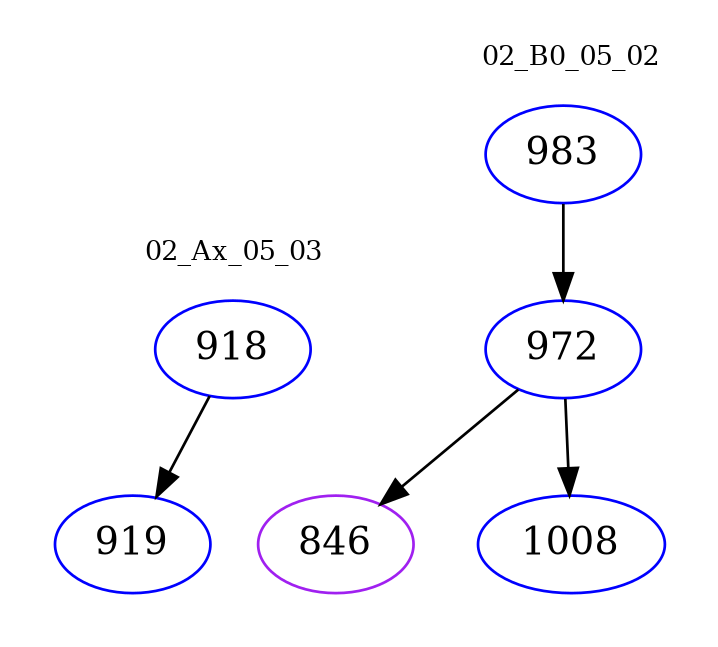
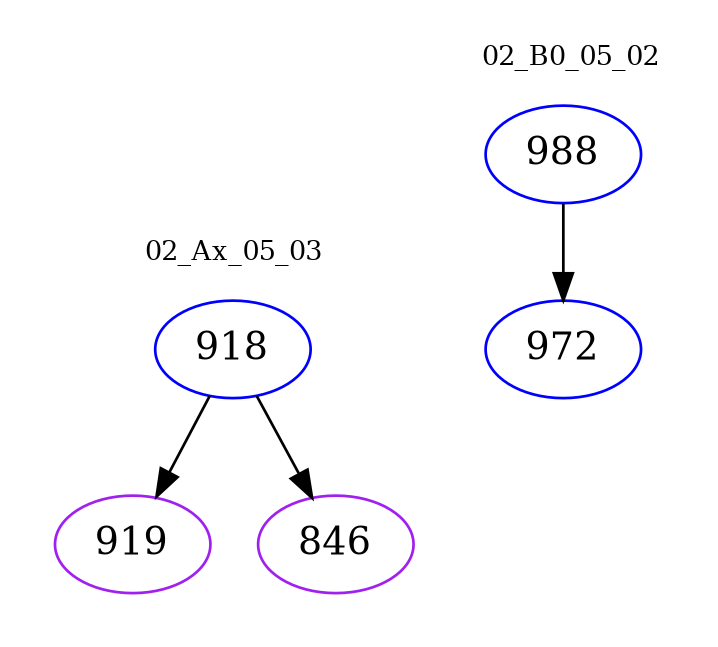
node "983": label "983" -> "988"
edge "972" -> "846": now "918" -> "846"
node "919": color blue -> purple
node "1008": removed
